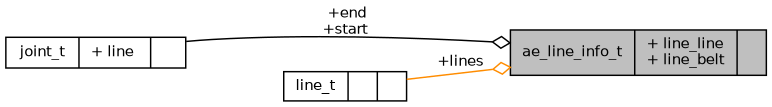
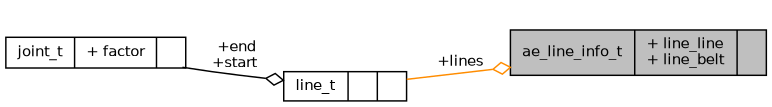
edge "joint_t" -> "ae_line_info_t": now "joint_t" -> "line_t"
node "joint_t": text "+ line" -> "+ factor"
